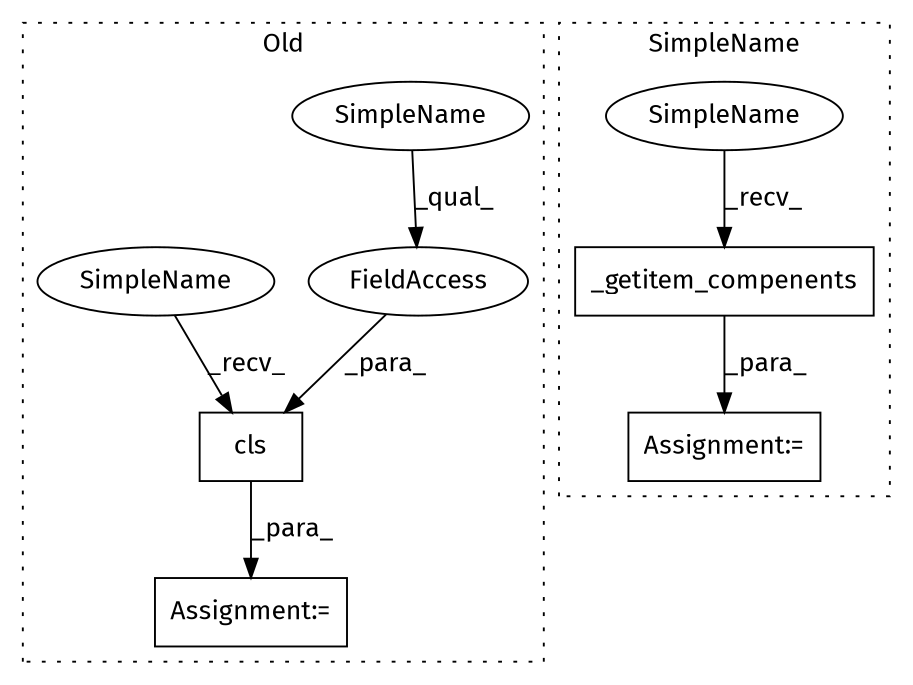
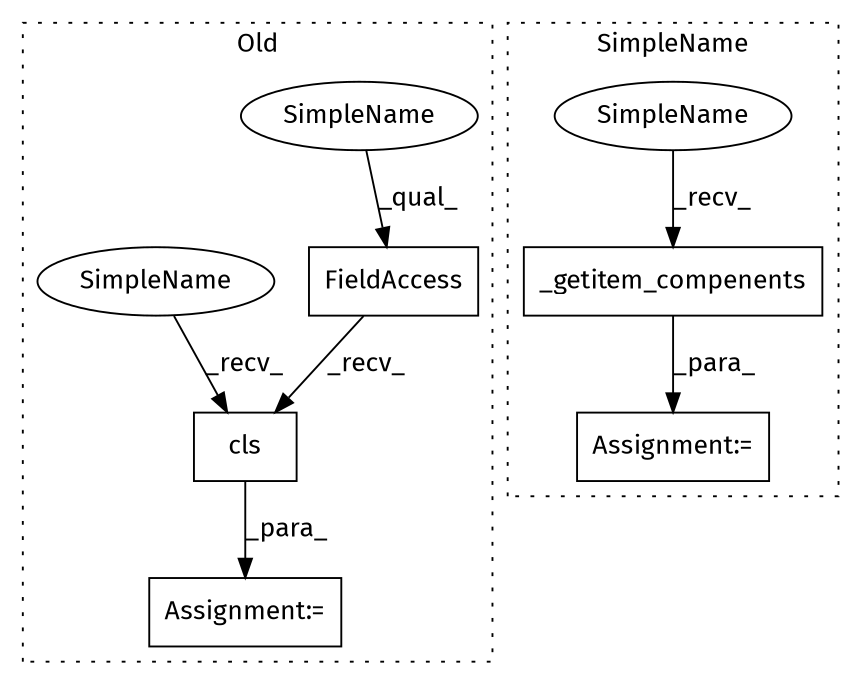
node "FieldAccess": shape ellipse -> box
edge "FieldAccess" -> "cls": label "_para_" -> "_recv_"
